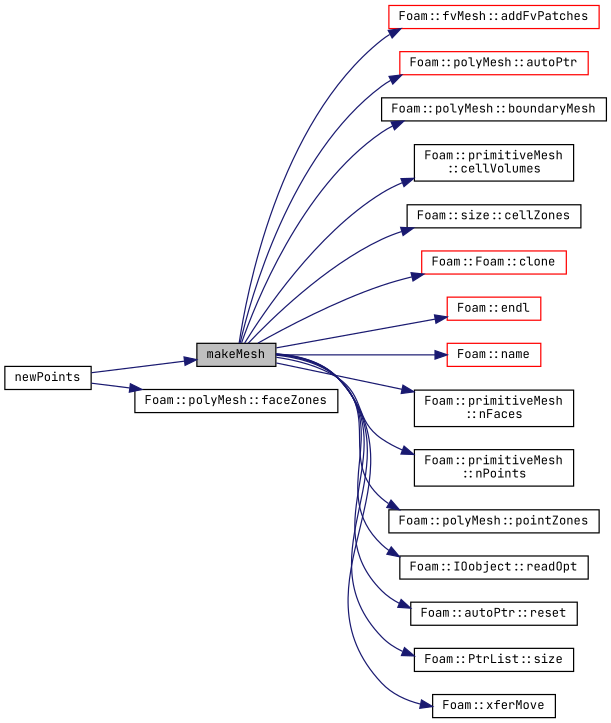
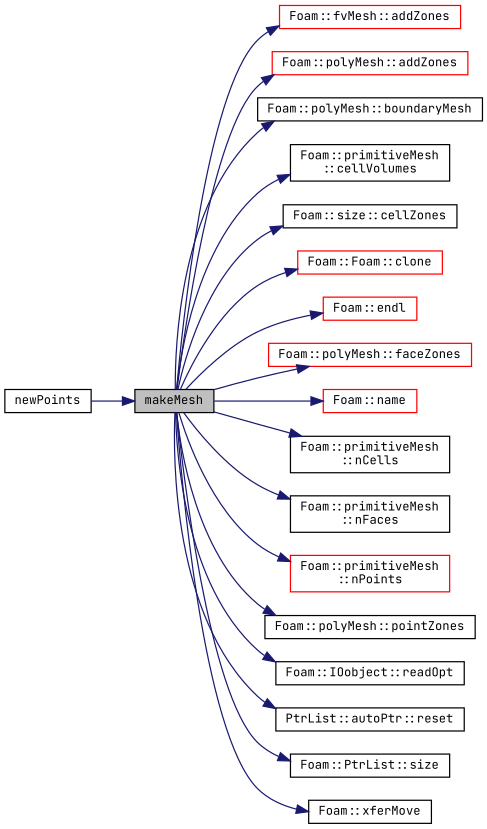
node "Foam::fvMesh::addFvPatches": label "Foam::fvMesh::addFvPatches" -> "Foam::fvMesh::addZones"
node "Foam::polyMesh::autoPtr": label "Foam::polyMesh::autoPtr" -> "Foam::polyMesh::addZones"
edge "newPoints" -> "Foam::polyMesh::faceZones": now "makeMesh" -> "Foam::polyMesh::faceZones"
node "Foam::polyMesh::faceZones": color black -> red
node "Foam::primitiveMesh ::nCells": added
node "Foam::primitiveMesh ::nPoints": color black -> red
node "Foam::autoPtr::reset": label "Foam::autoPtr::reset" -> "PtrList::autoPtr::reset"
